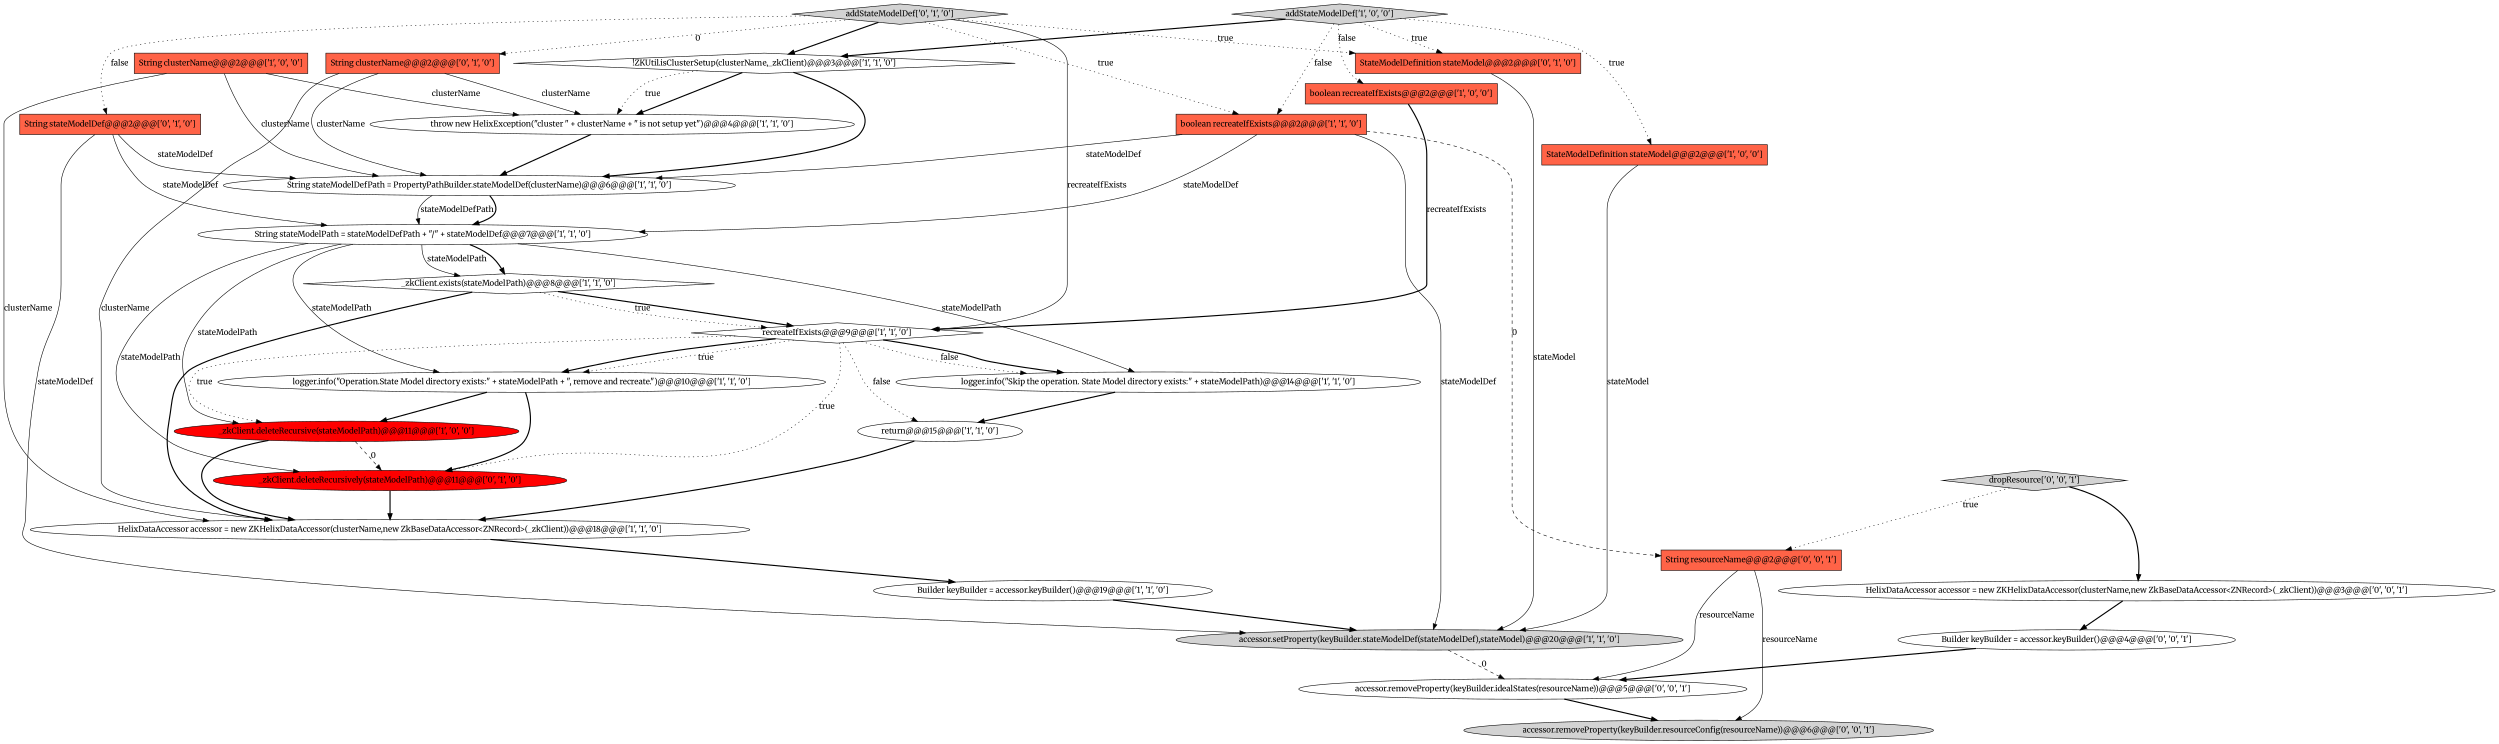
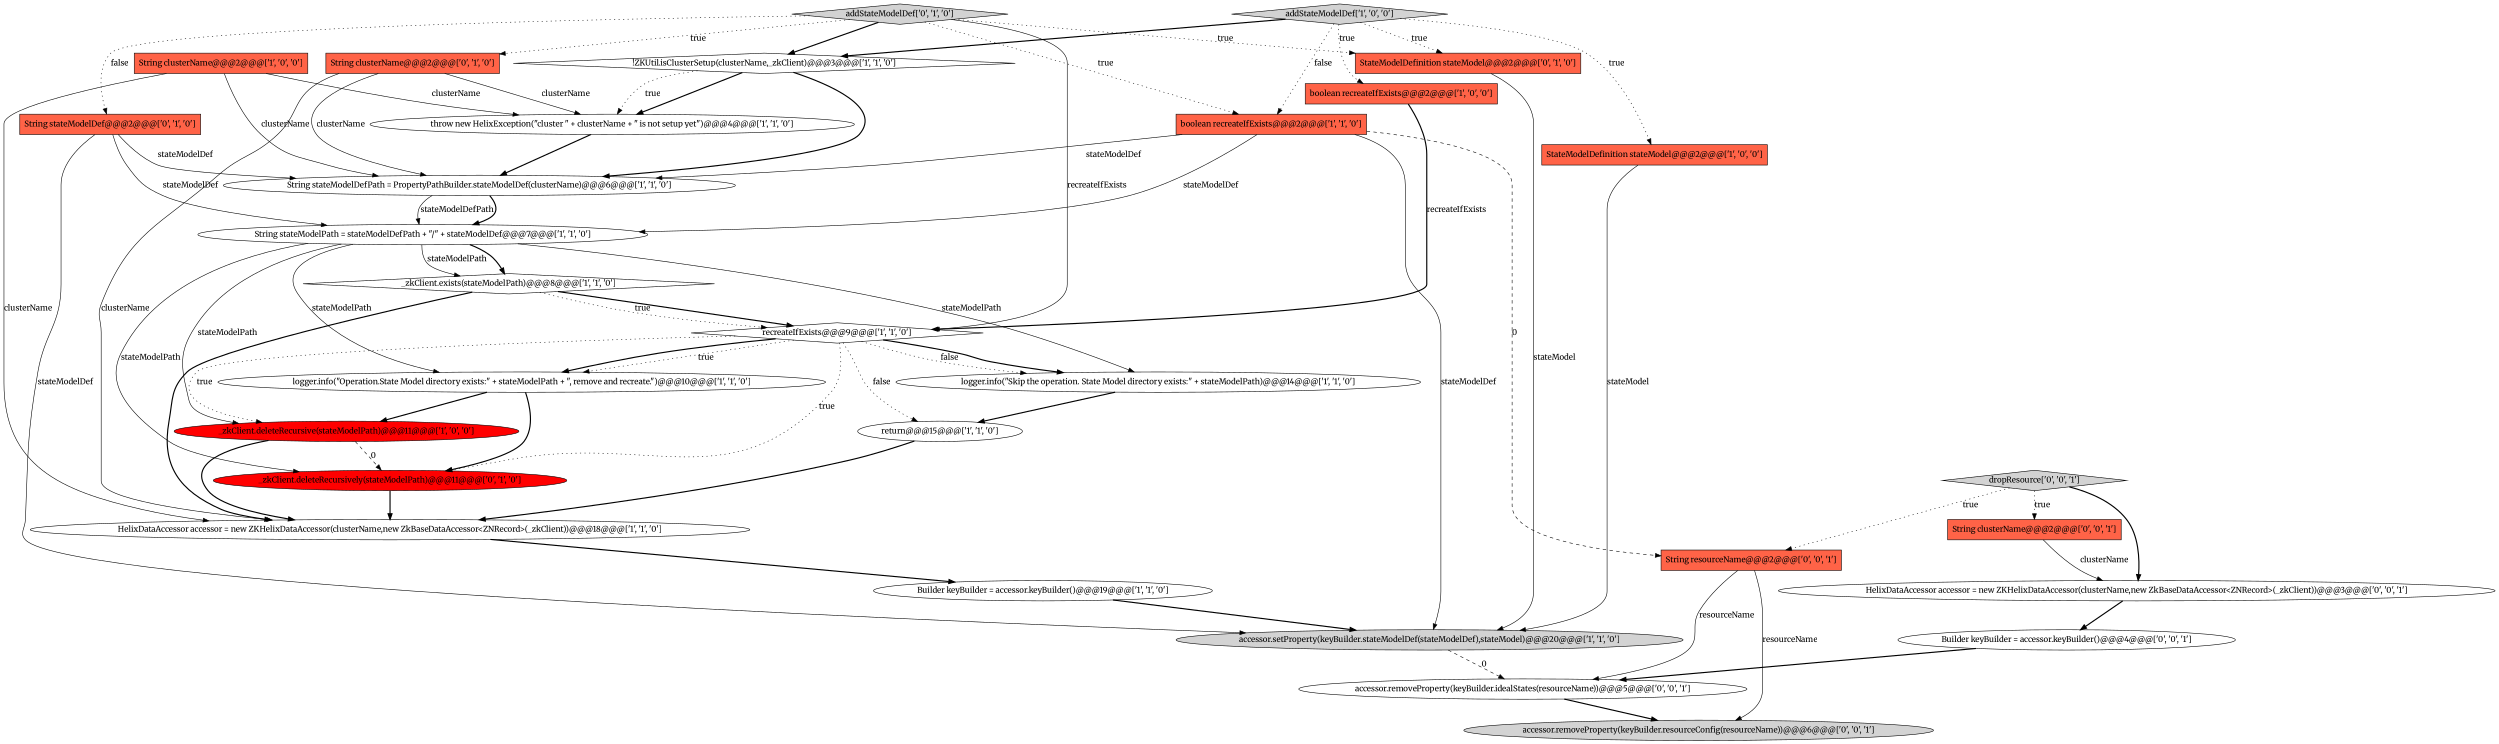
edge "addStateModelDef['0', '1', '0']" -> "String clusterName@@@2@@@['0', '1', '0']": label "0" -> "true"
edge "addStateModelDef['1', '0', '0']" -> "boolean recreateIfExists@@@2@@@['1', '0', '0']": label "false" -> "true"
node "String clusterName@@@2@@@['0', '0', '1']": added
